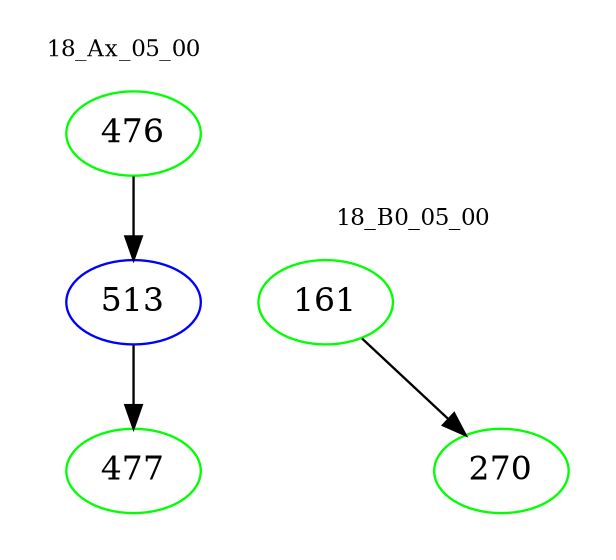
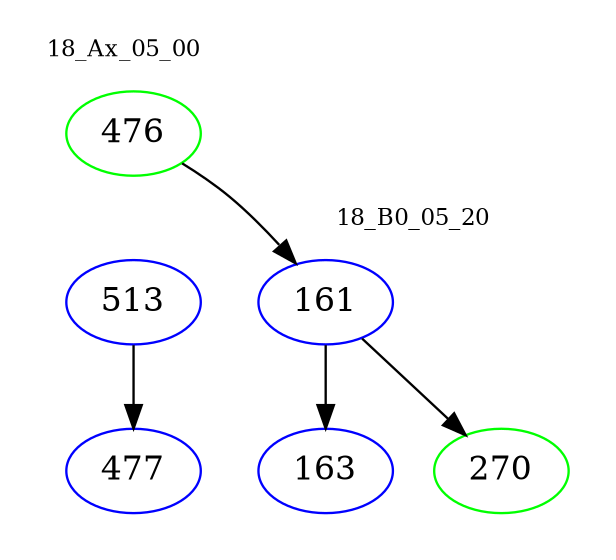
edge "476" -> "513": now "476" -> "161"
cluster "18_B0_05_00": label "18_B0_05_00" -> "18_B0_05_20"
node "161": color green -> blue
node "477": color green -> blue
node "163": added
